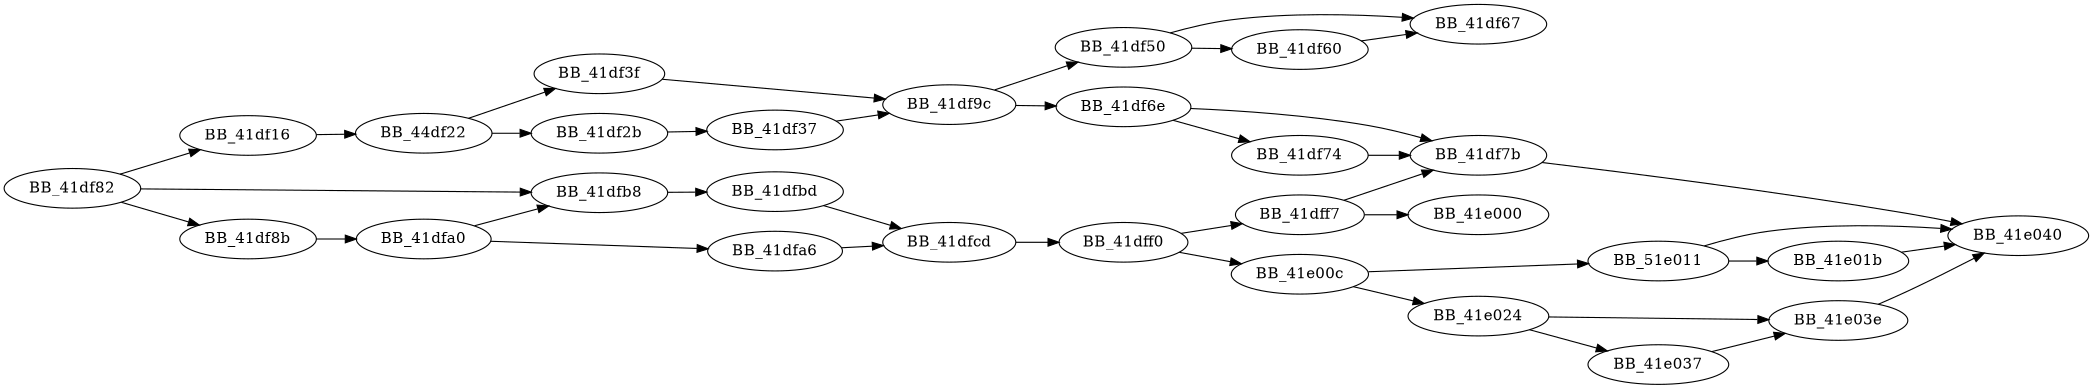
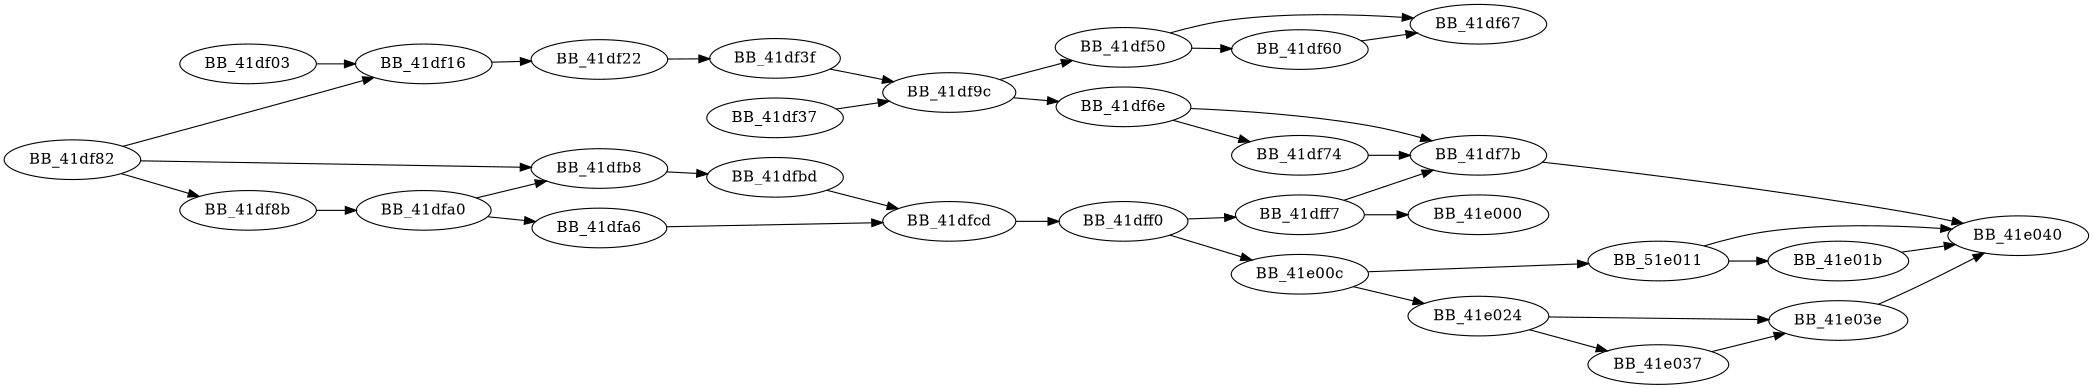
node "BB_41df03": added
node "BB_44df22": label "BB_44df22" -> "BB_41df22"
node "BB_41df2b": removed
